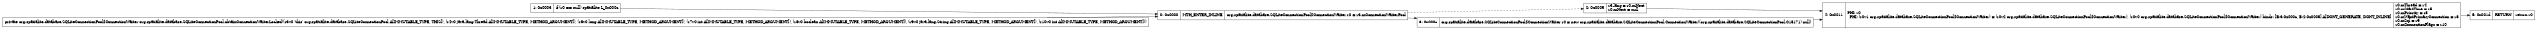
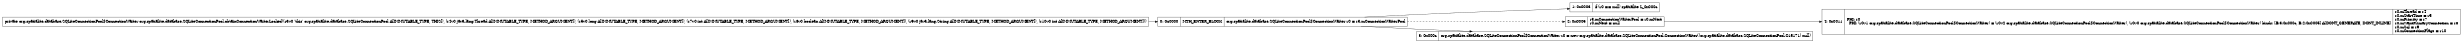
node "2: 0x0005": text "r3.lang = r0.mNext" -> "r3.mConnectionWaiterPool = r0.mNext"
edge "1: 0x0003" -> "0: 0x0000": reversed
node "4: 0x0011": text "r0.mPriority = r8" -> "r0.mPriority = r7"
node "0: 0x0000": text "MTH_ENTER_INLINE" -> "MTH_ENTER_BLOCK"
node "5: 0x001d": removed
edge "3: 0x000c" -> "4: 0x0011": removed
